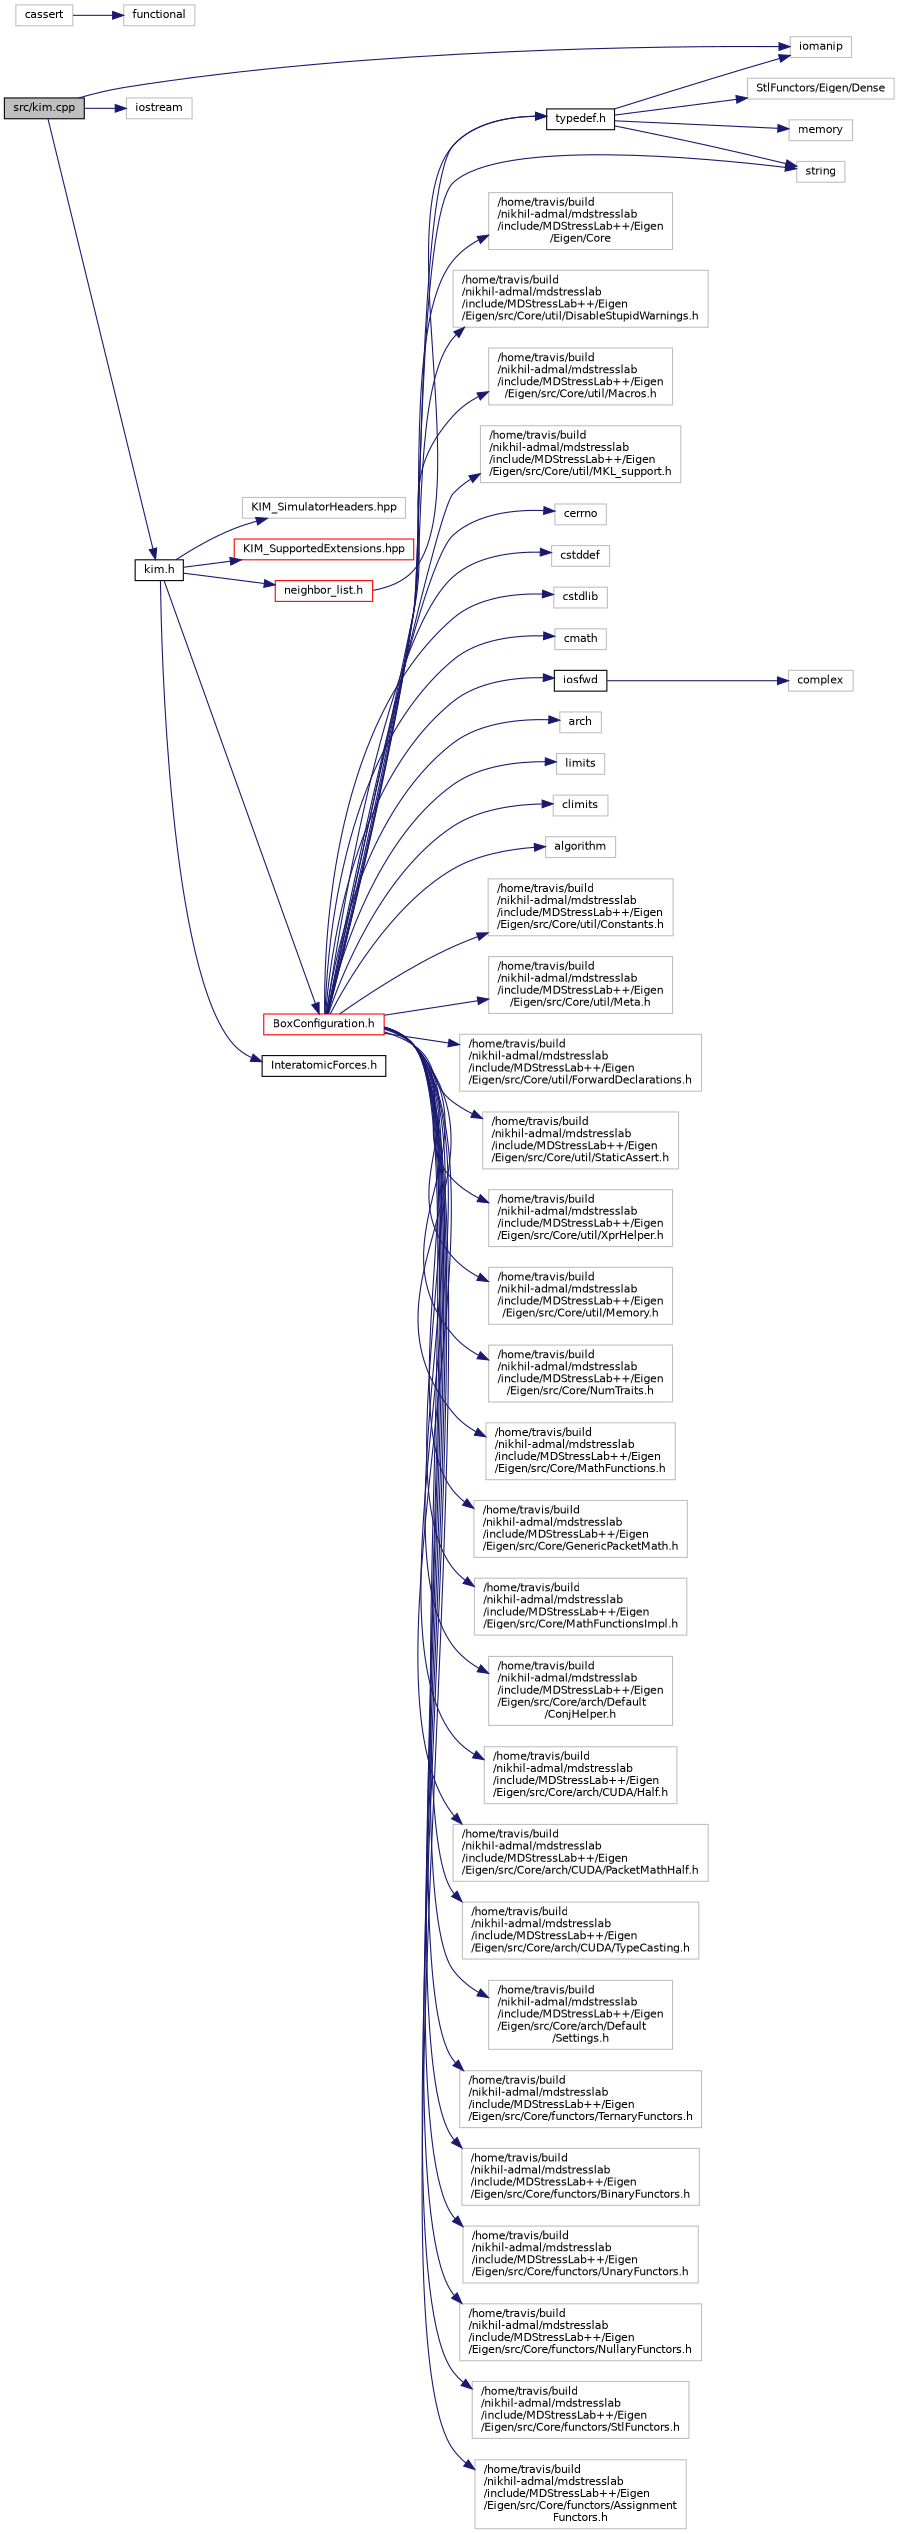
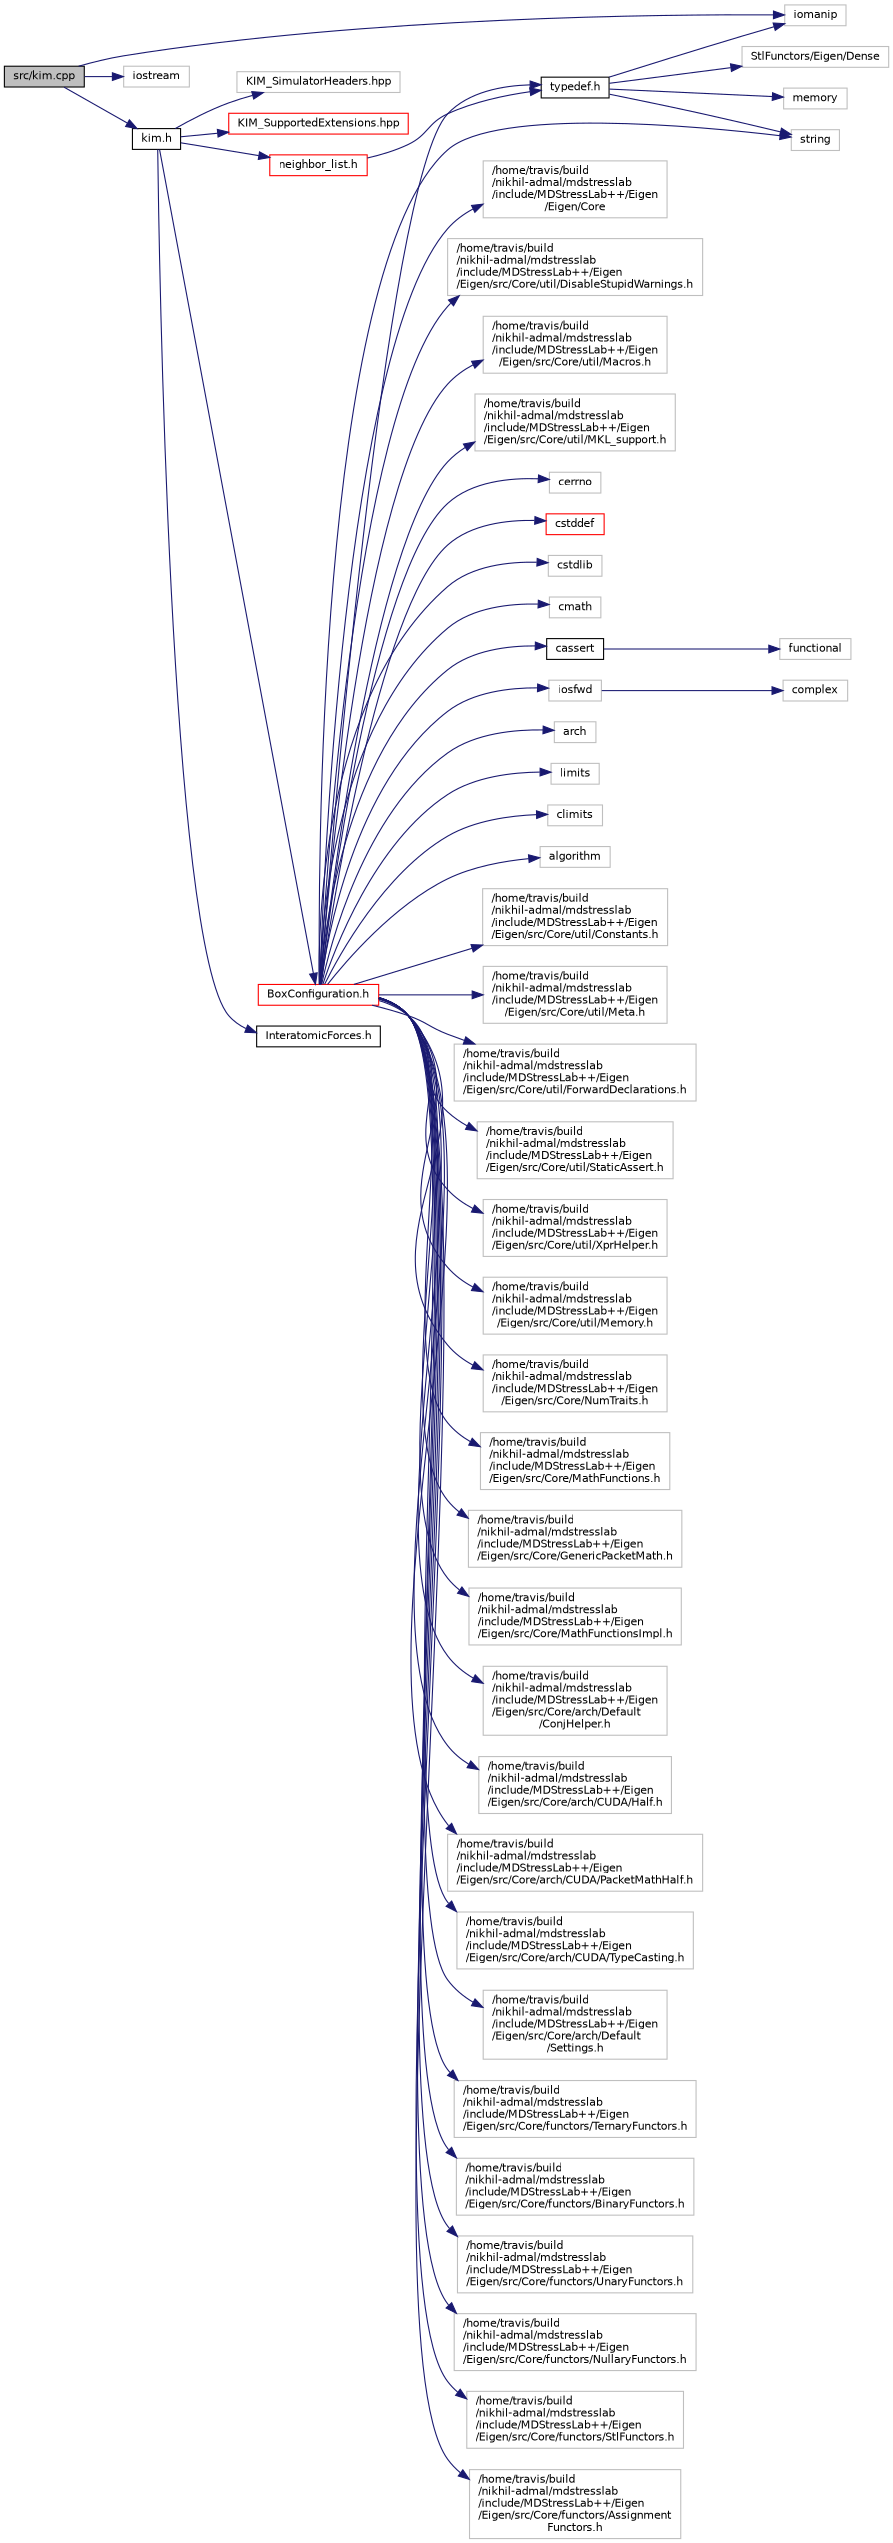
node "cassert": color grey75 -> black
node "cstddef": color grey75 -> red
node "iosfwd": color black -> grey75
edge "BoxConfiguration.h" -> "cassert": added
